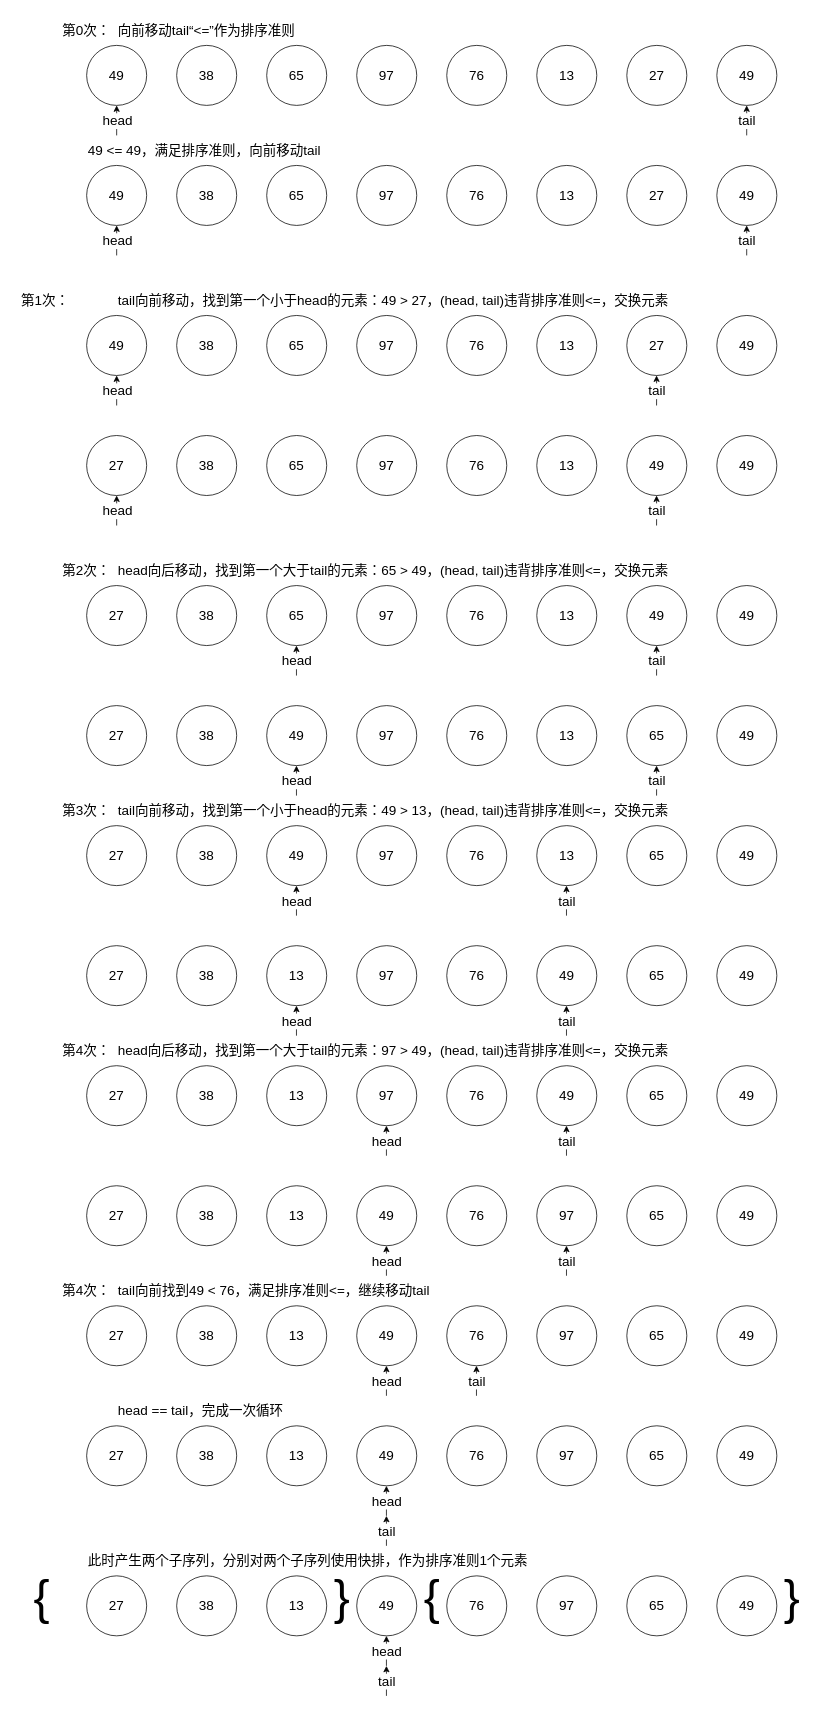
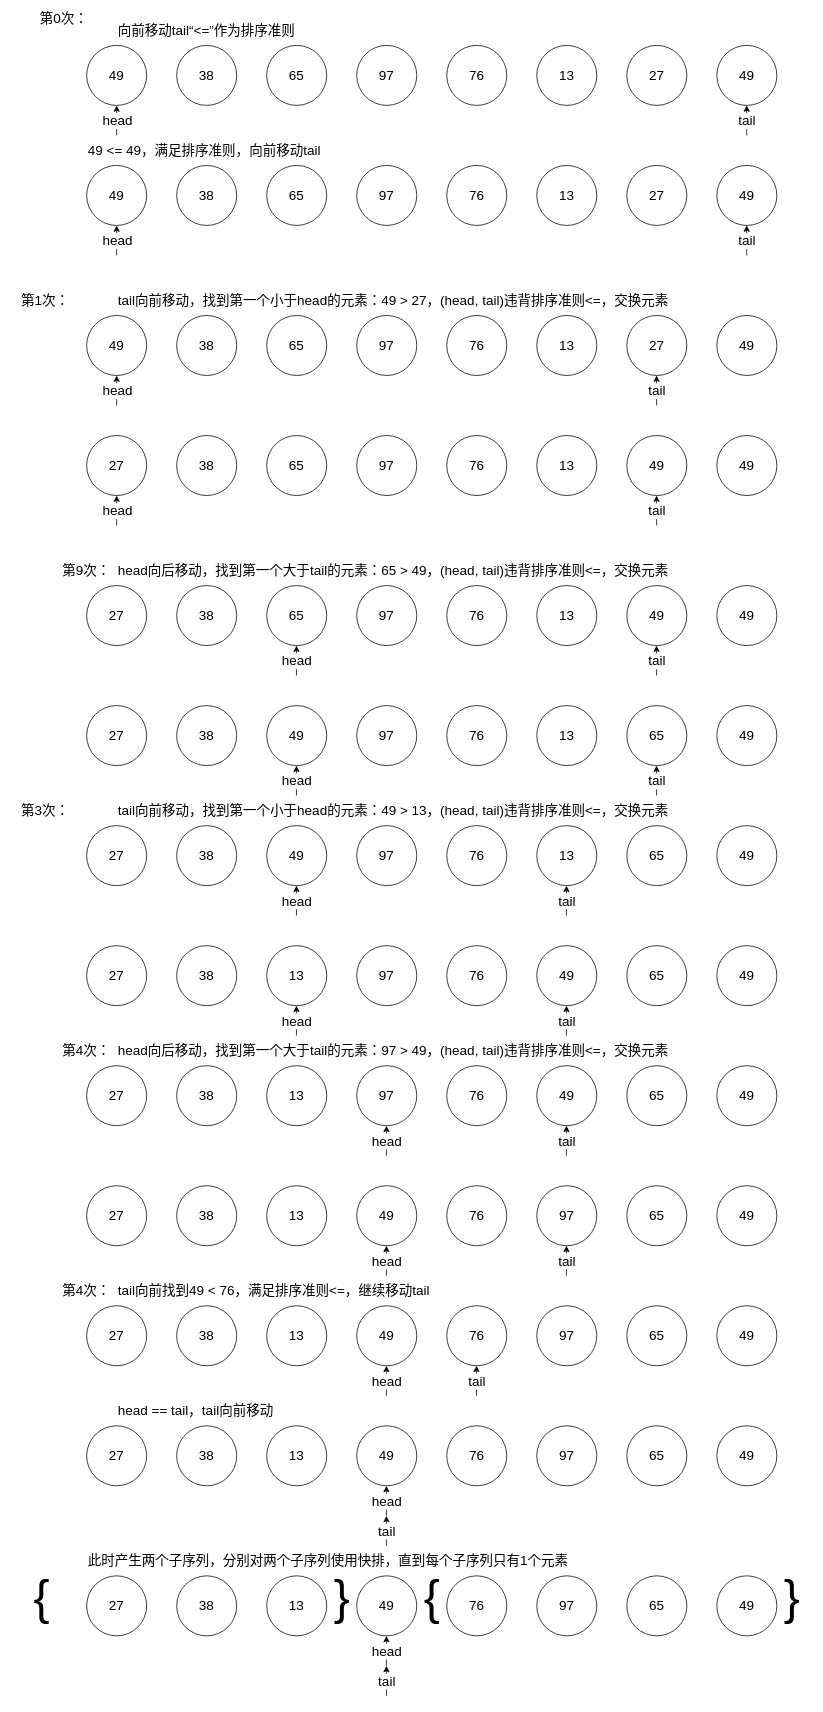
node "第0次：": moved (87, 30) -> (64, 19)
node "第2次：": label "第2次：" -> "第9次："
node "第3次：": moved (87, 810) -> (45, 810)
node "head == tail，完成一次循环": label "head == tail，完成一次循环" -> "head == tail，tail向前移动"
node "此时产生两个子序列，分别对两个子序列使用快排，作为排序准则1个元素": label "此时产生两个子序列，分别对两个子序列使用快排，作为排序准则1个元素" -> "此时产生两个子序列，分别对两个子序列使用快排，直到每个子序列只有1个元素"
